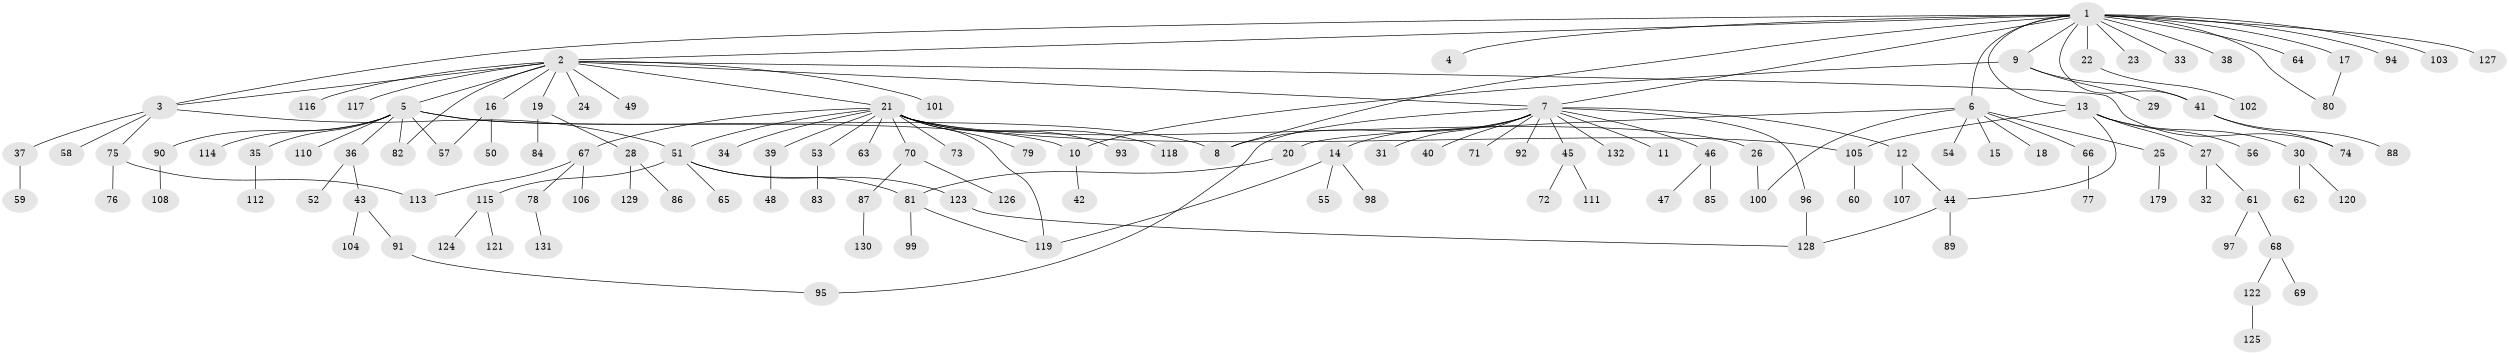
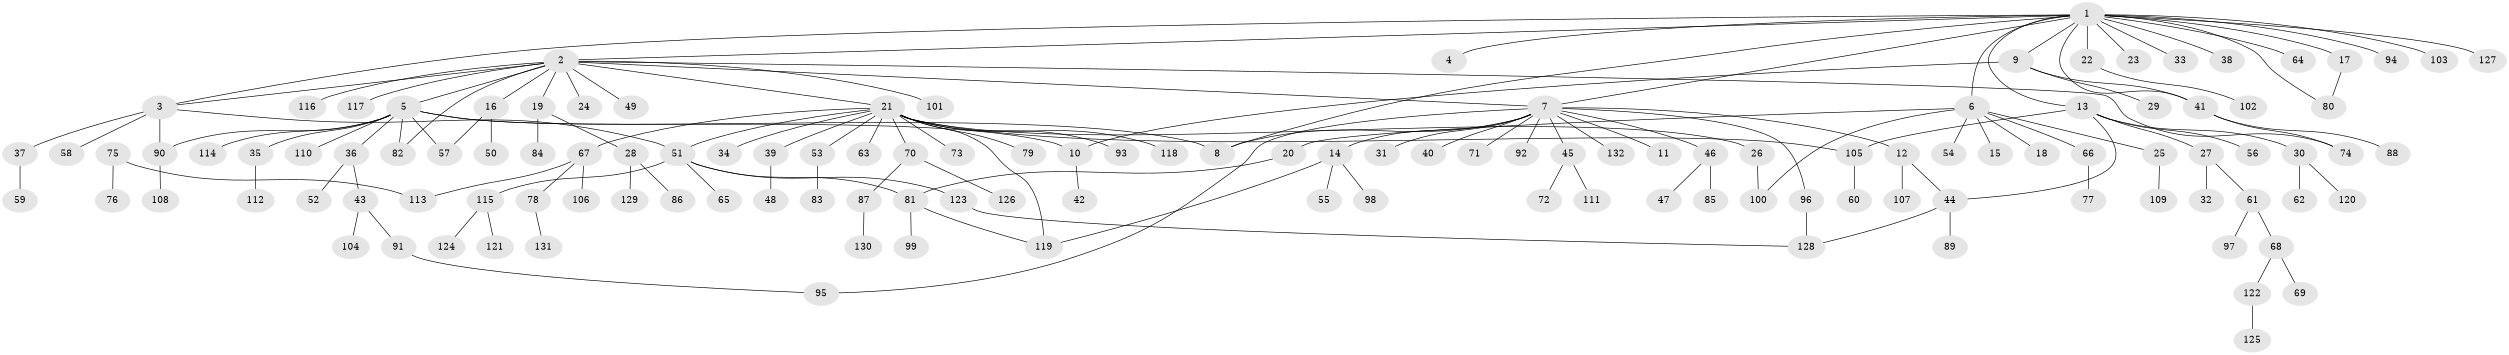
edge "3" -- "75": now "3" -- "90"
node "179": label "179" -> "109"
